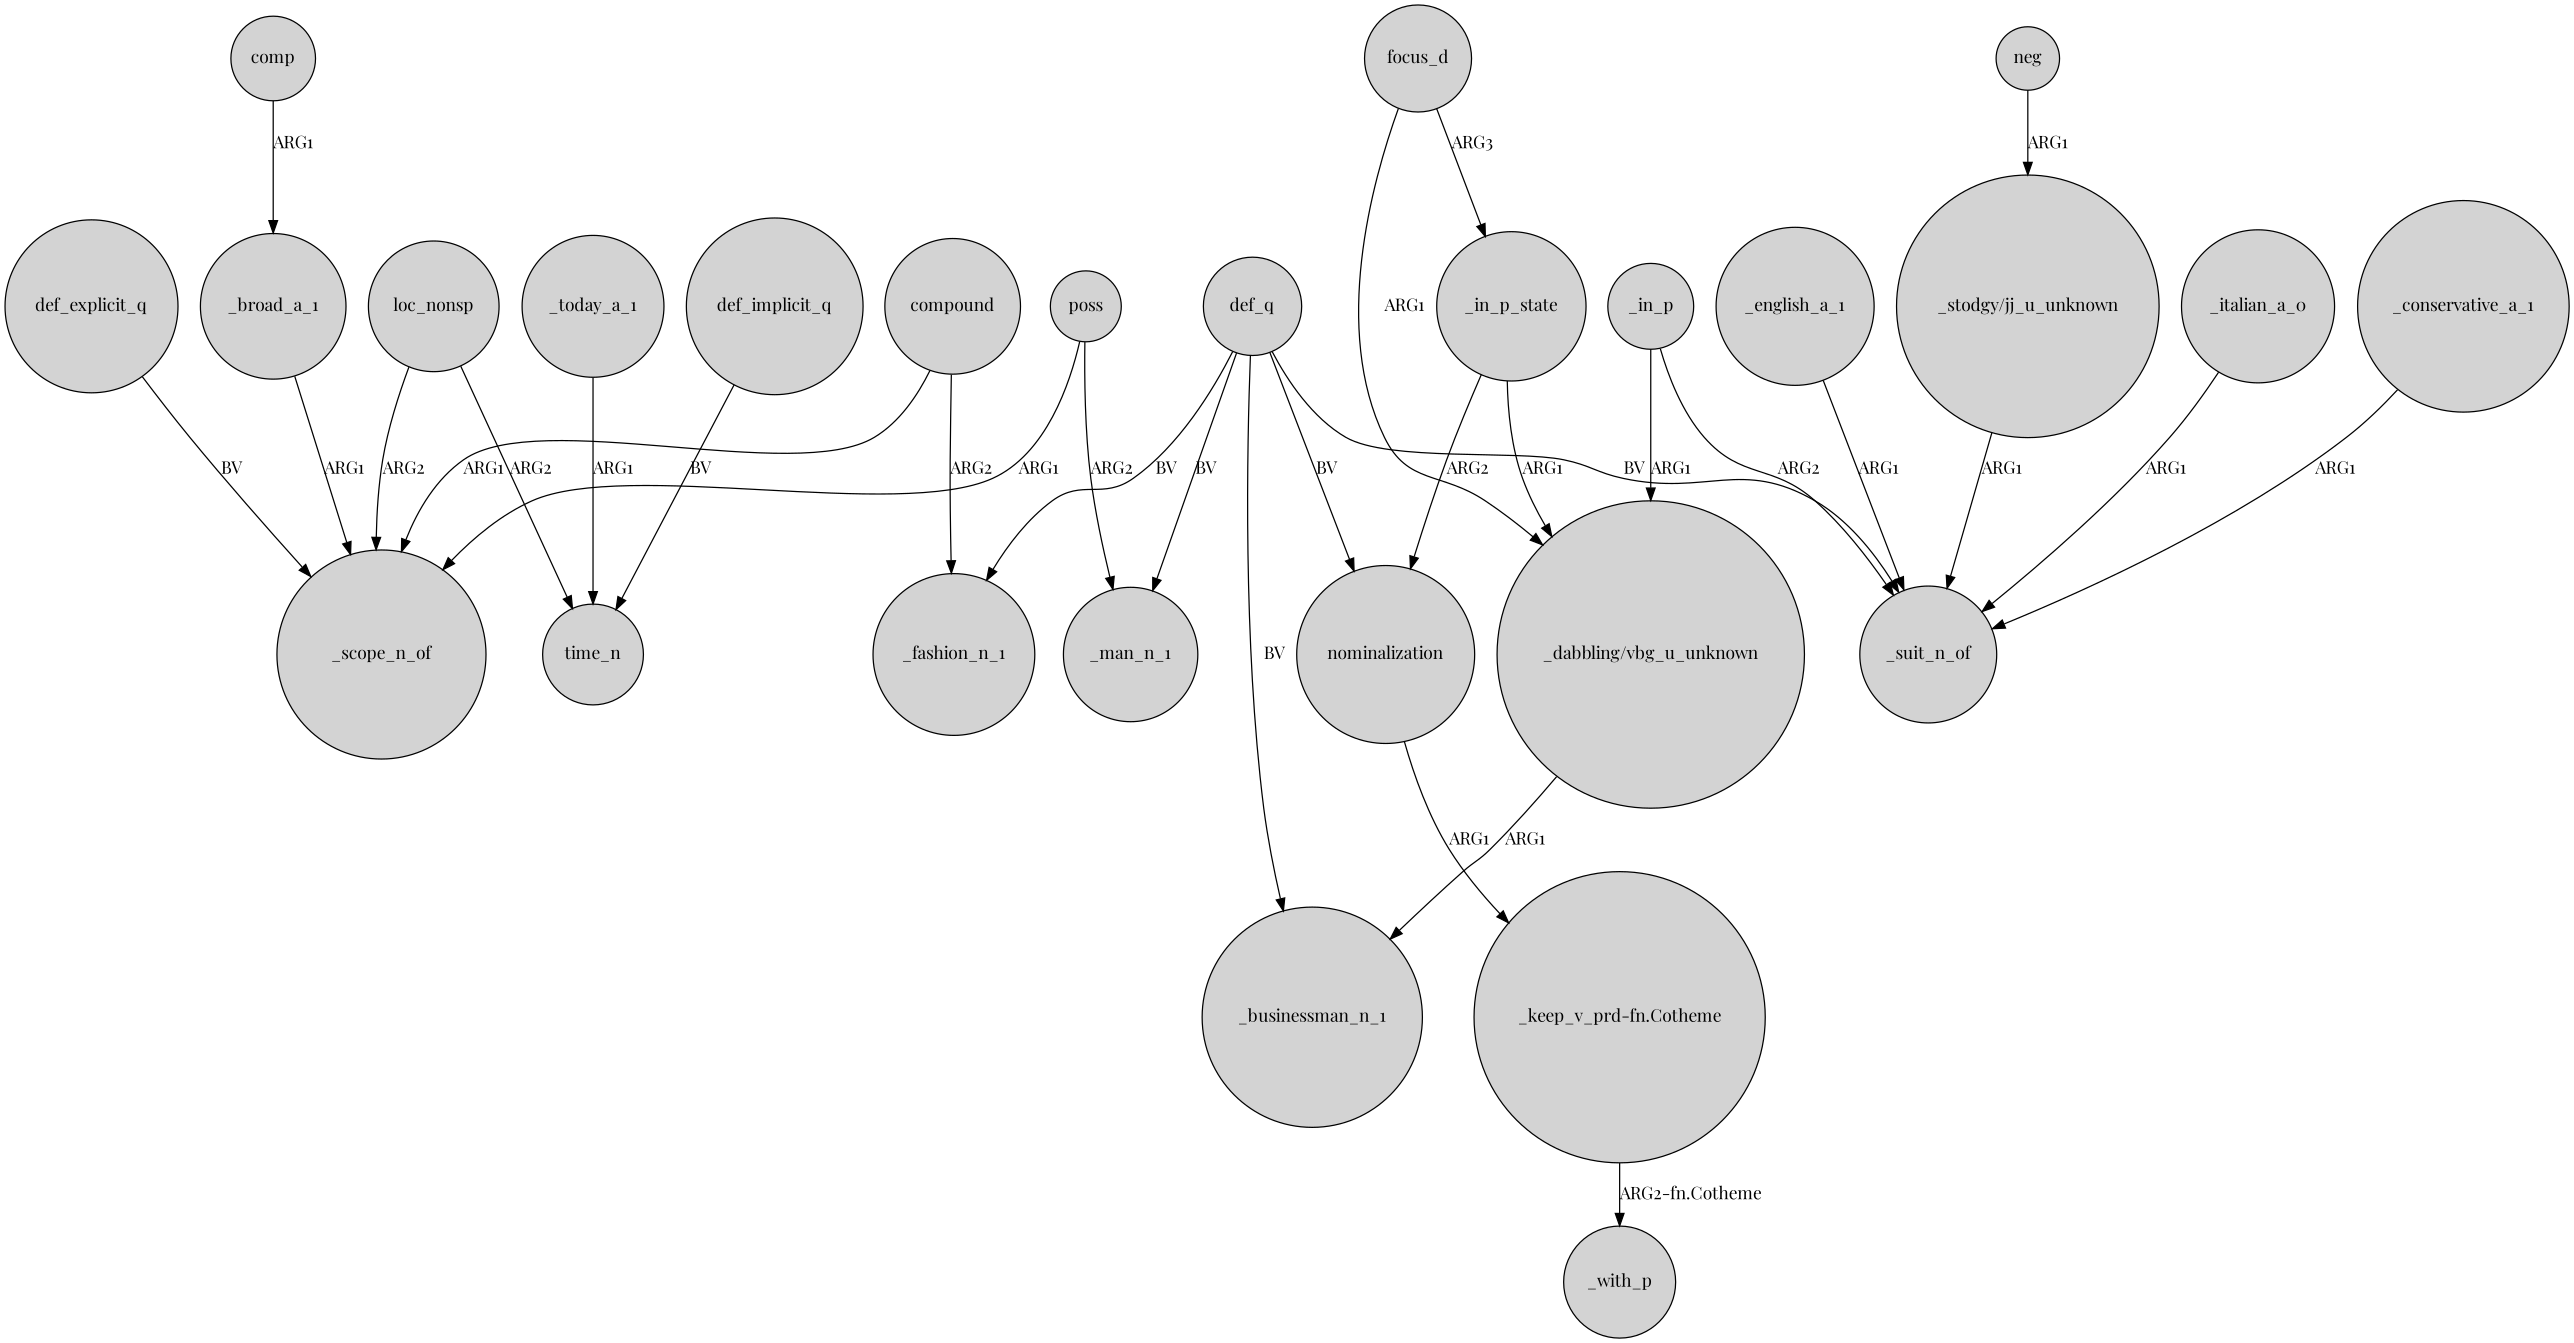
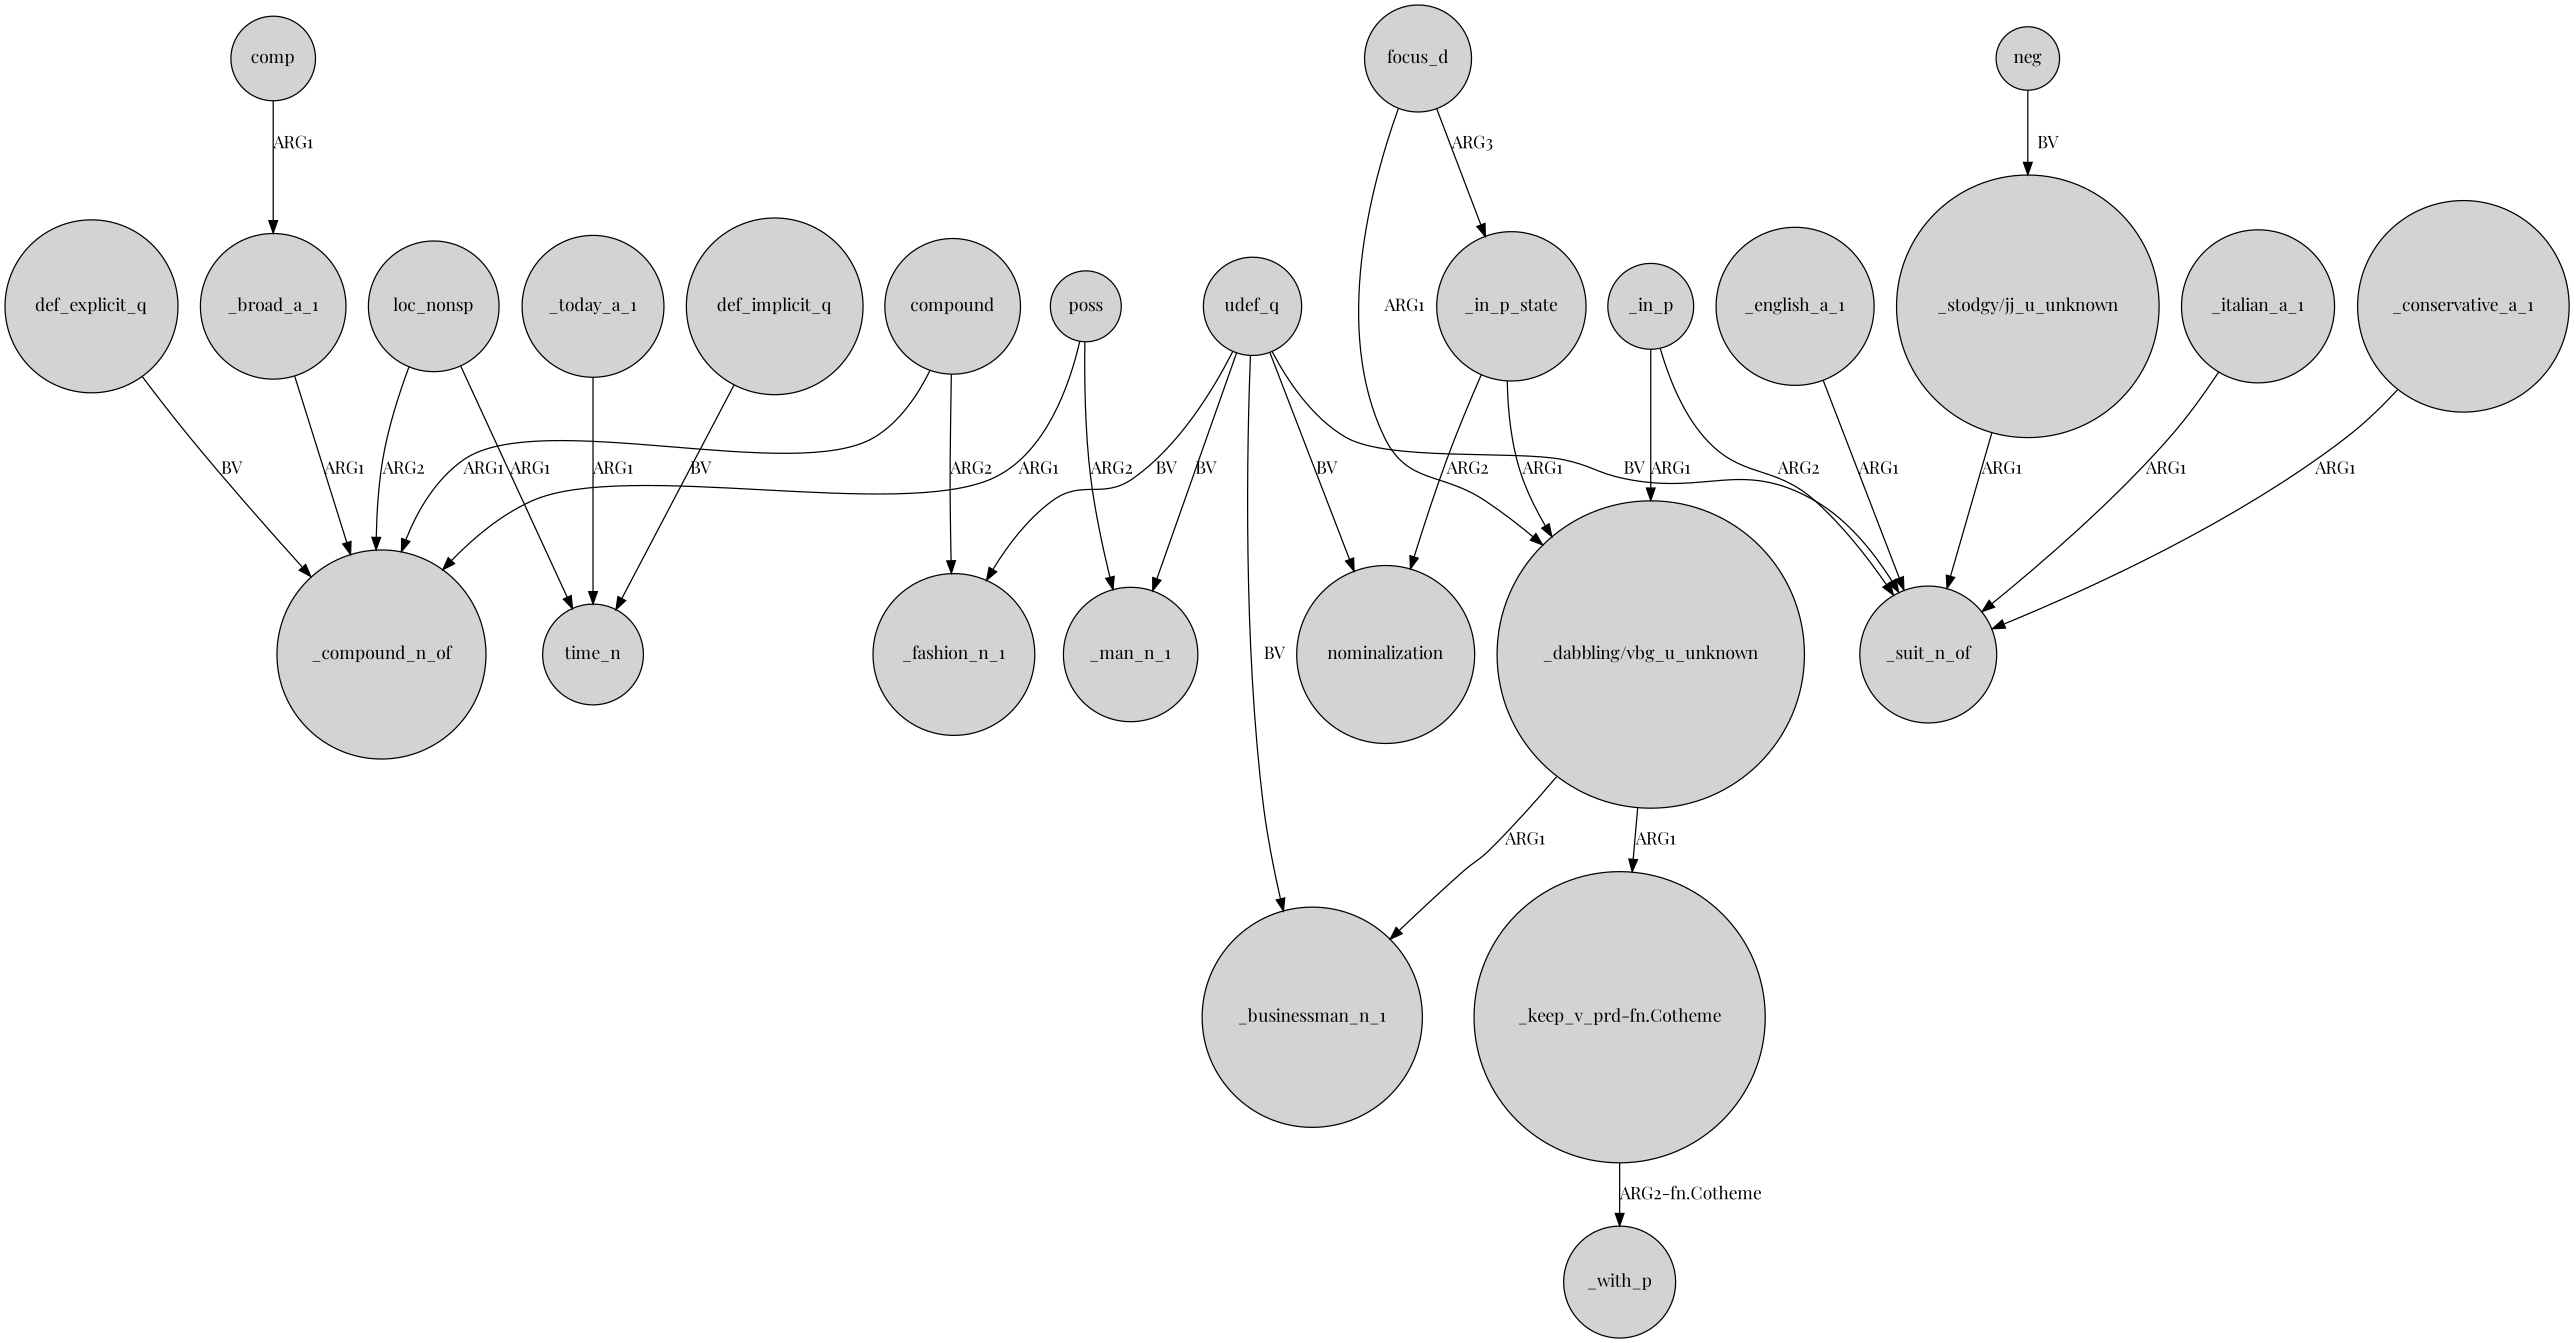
edge "neg" -> "_stodgy/jj_u_unknown": label "ARG1" -> "BV"
node "def_q": label "def_q" -> "udef_q"
node "_italian_a_0": label "_italian_a_0" -> "_italian_a_1"
edge "loc_nonsp" -> "time_n": label "ARG2" -> "ARG1"
node "_scope_n_of": label "_scope_n_of" -> "_compound_n_of"
edge "nominalization" -> "_keep_v_prd-fn.Cotheme": now "_dabbling/vbg_u_unknown" -> "_keep_v_prd-fn.Cotheme"
